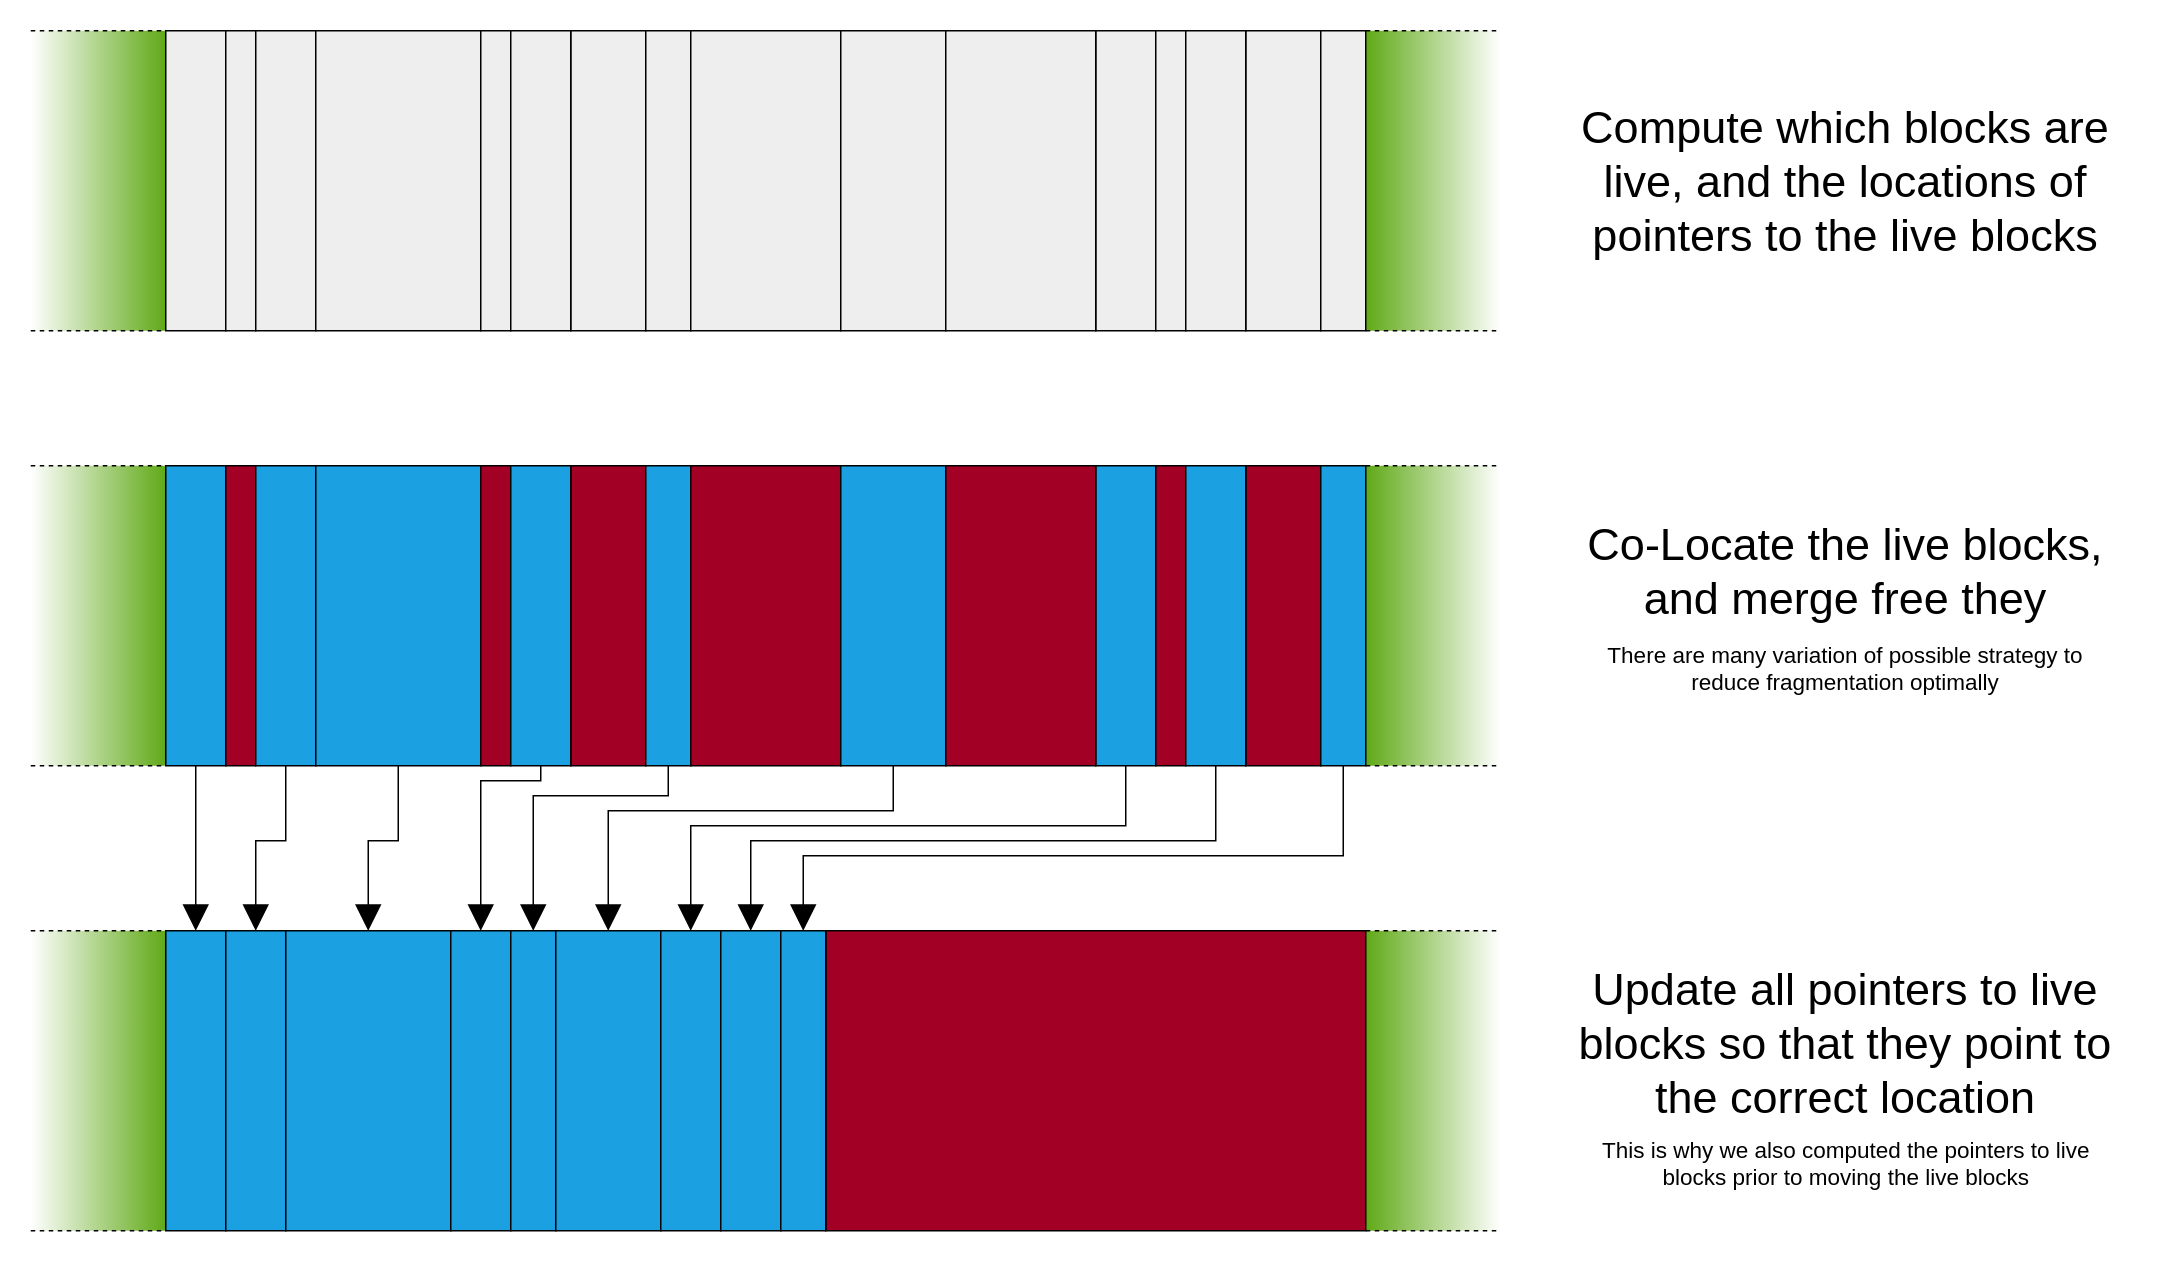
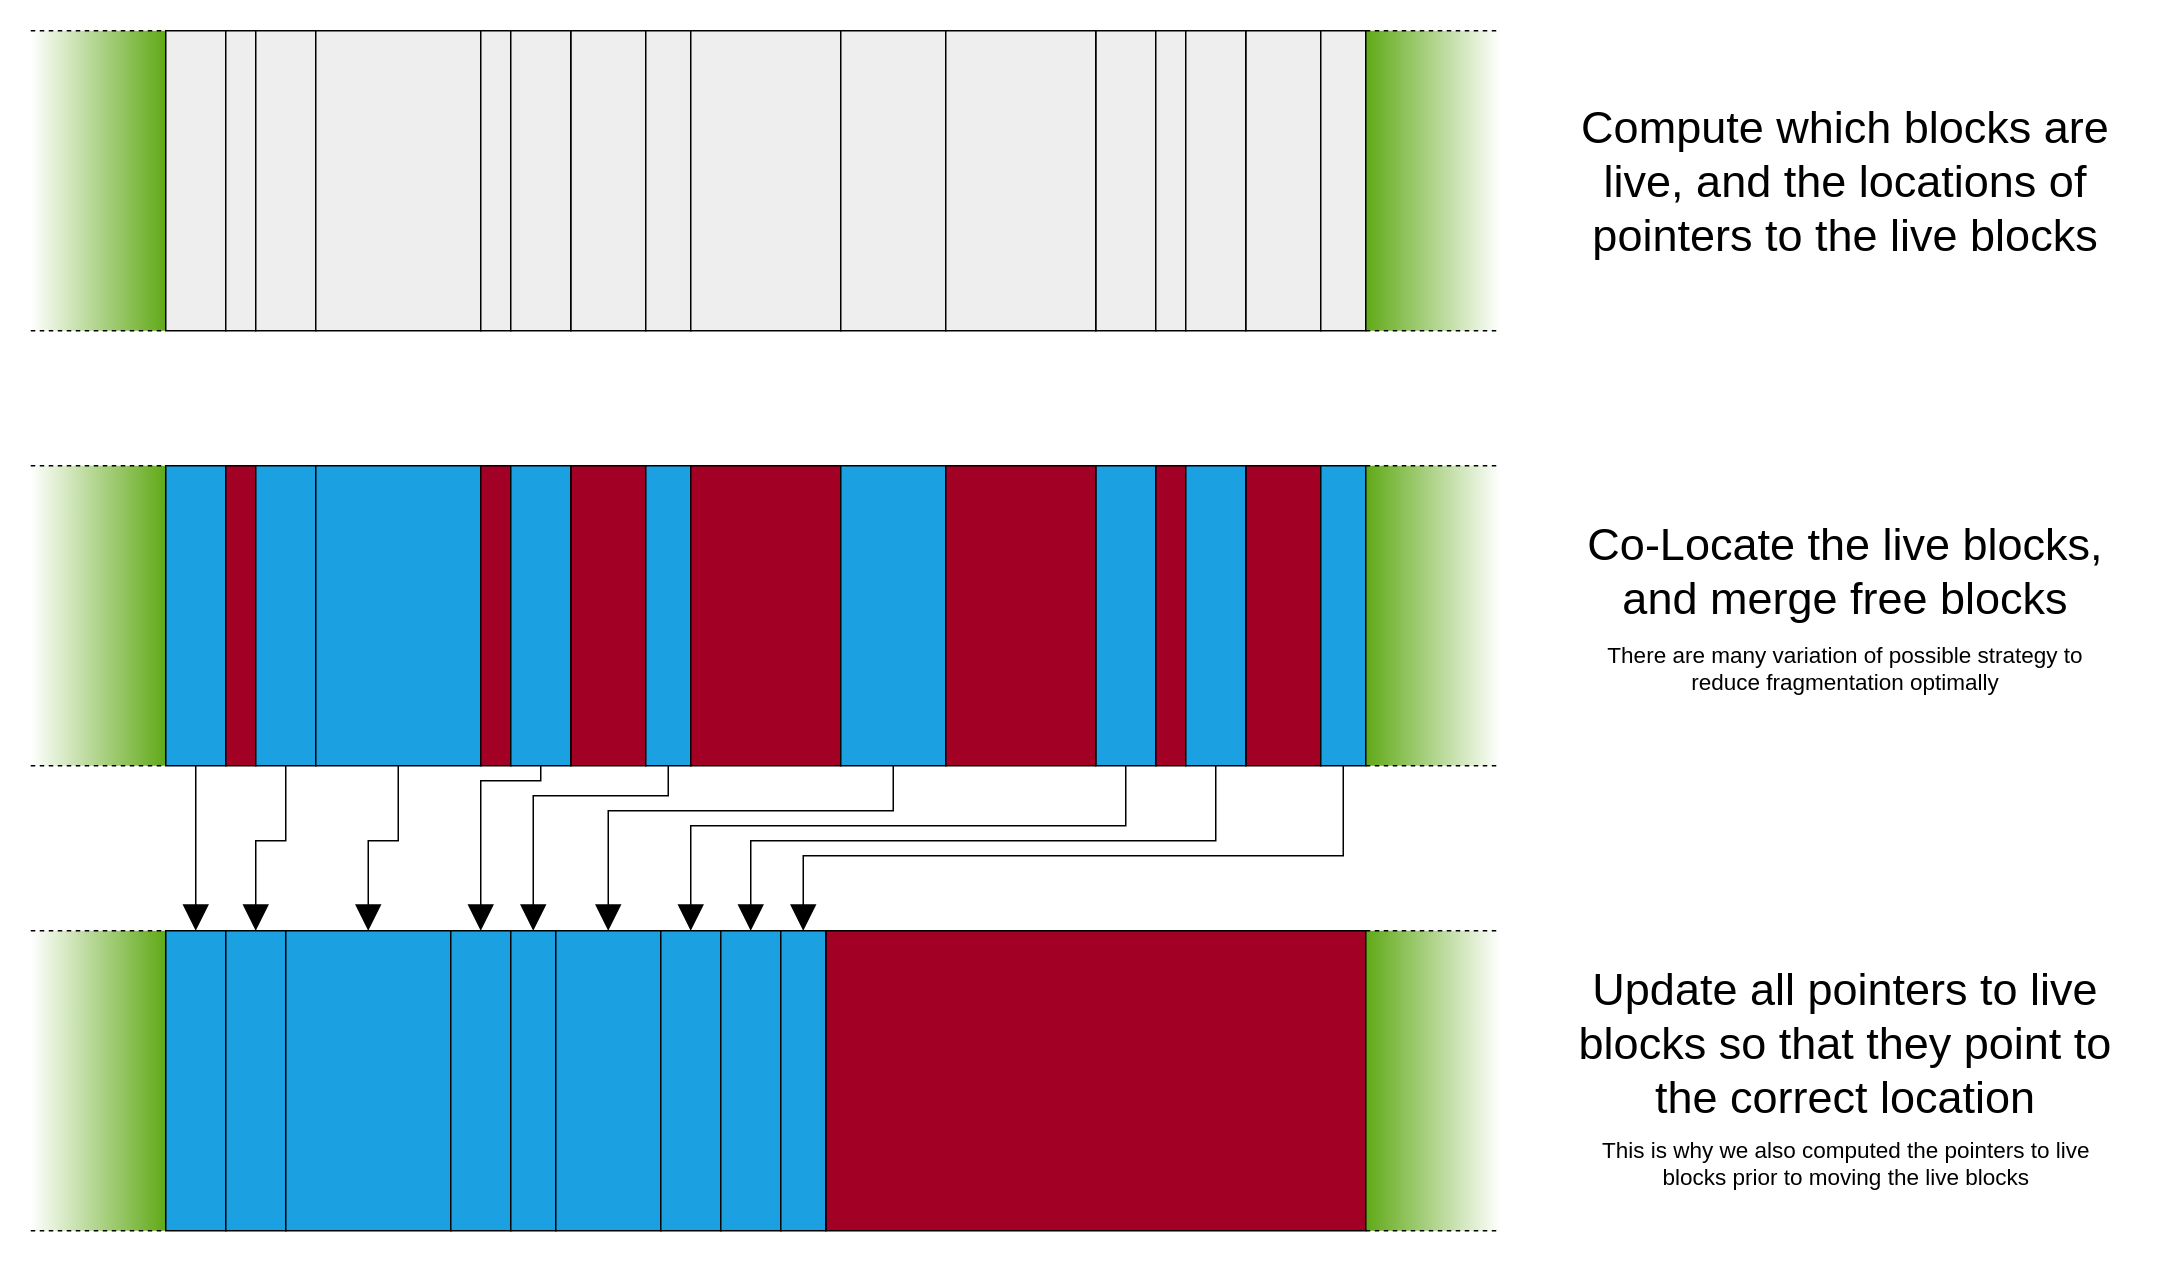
node "Co-Locate the live blocks, and merge free they": label "Co-Locate the live blocks, and merge free they" -> "Co-Locate the live blocks, and merge free blocks"
